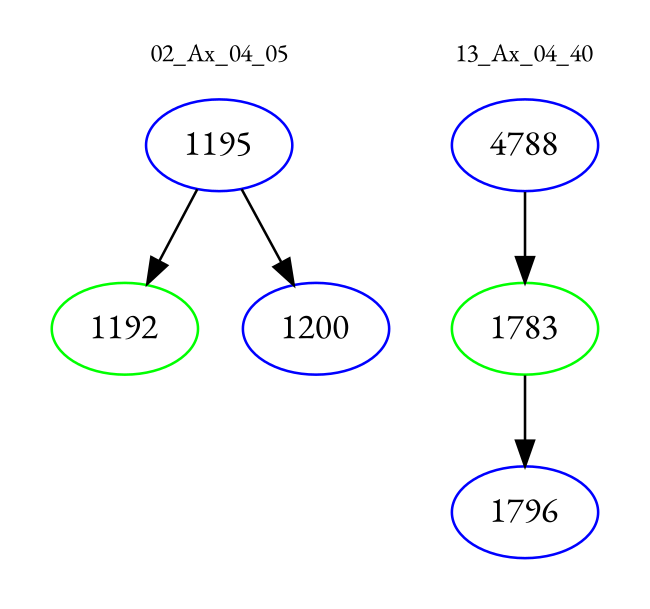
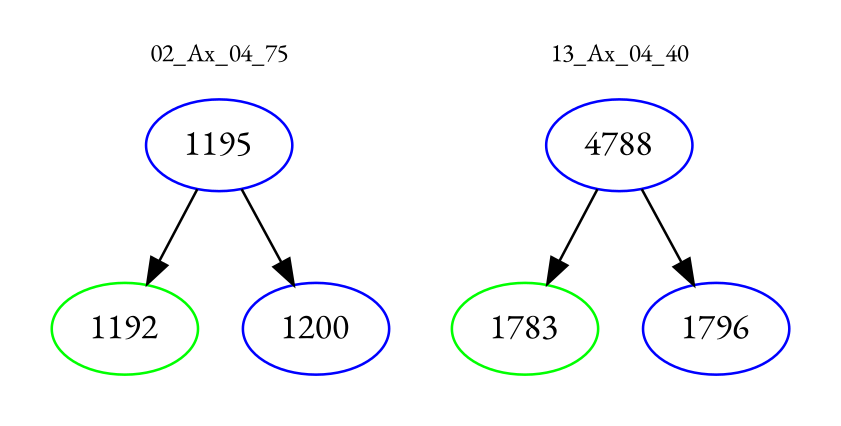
cluster "02_Ax_04_05": label "02_Ax_04_05" -> "02_Ax_04_75"
edge "1783" -> "1796": now "4788" -> "1796"
